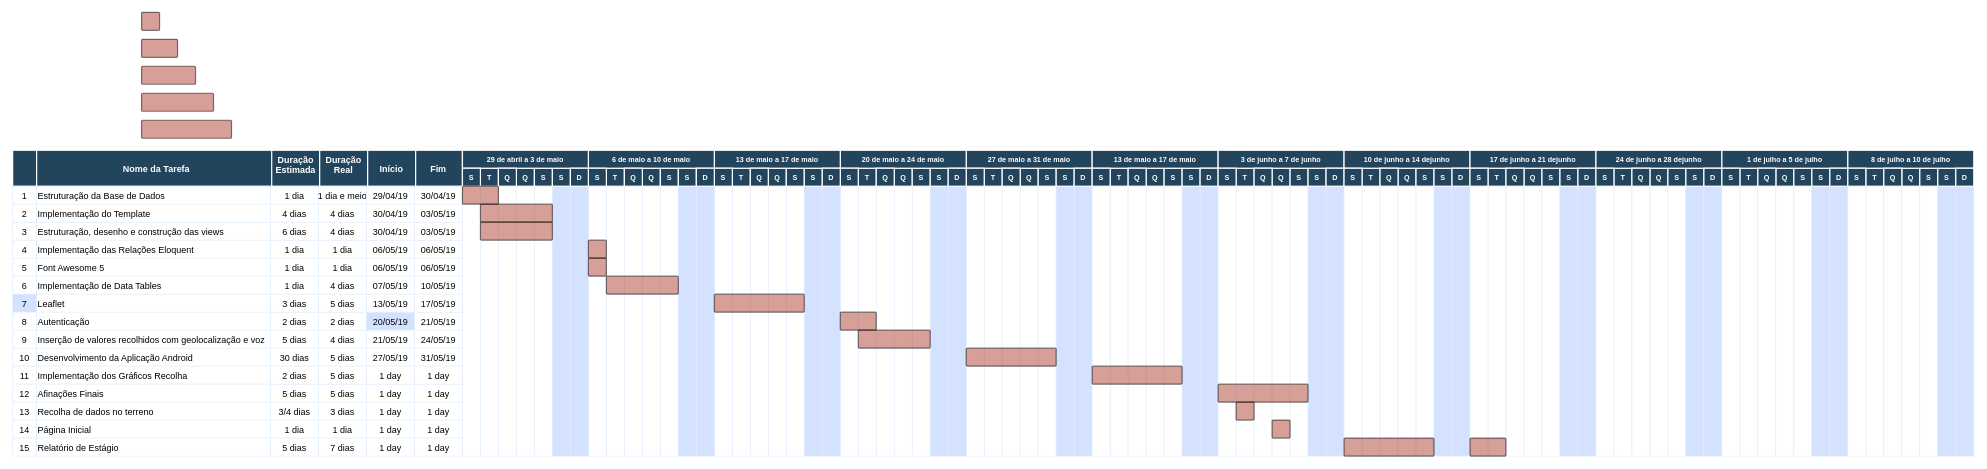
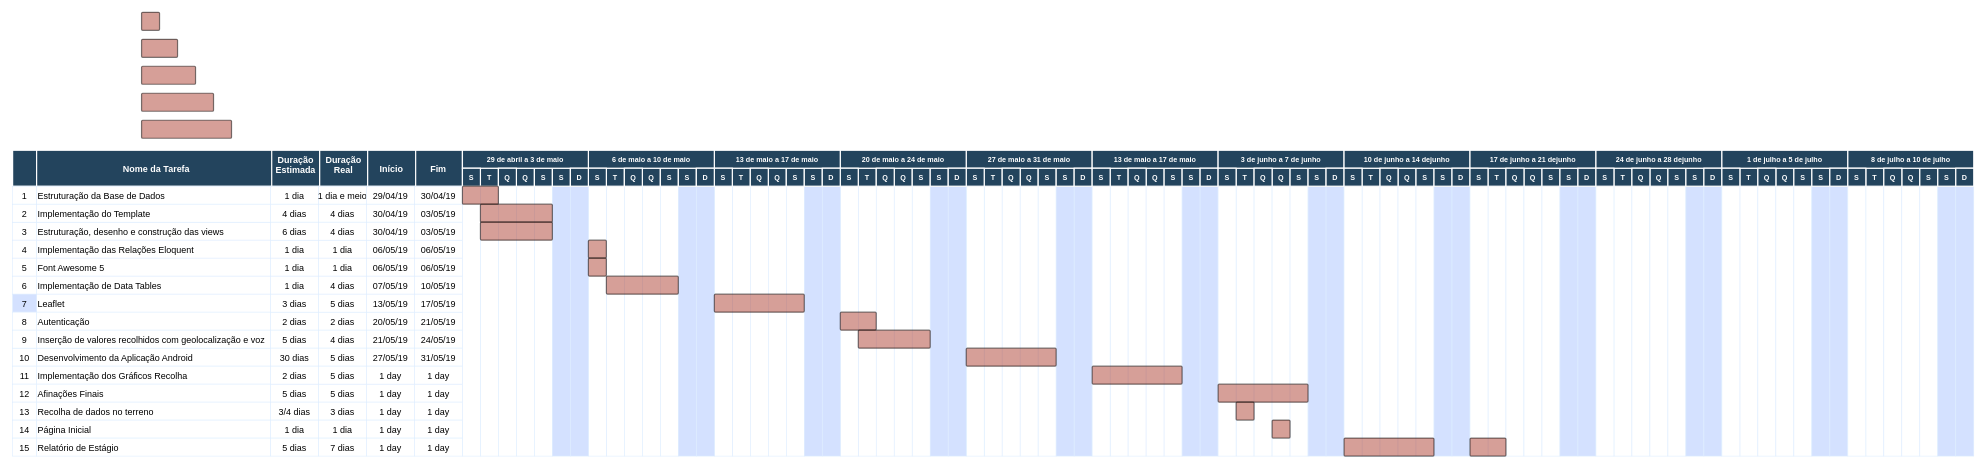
node "20/05/19": fillcolor #d4e1ff -> #ffffff
